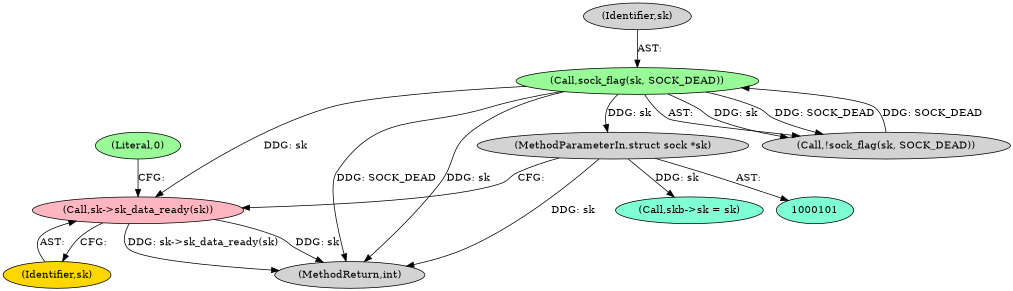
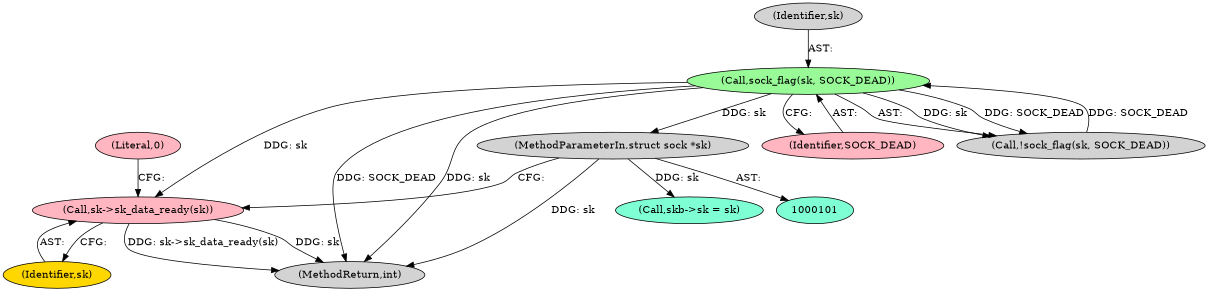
node "(Literal,0)": fillcolor palegreen -> lightpink
node "(Identifier,SOCK_DEAD)": added
